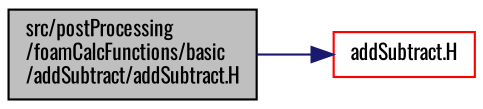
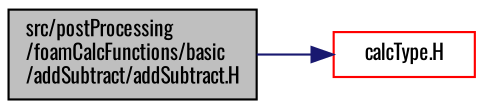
node "addSubtract.H": label "addSubtract.H" -> "calcType.H"
